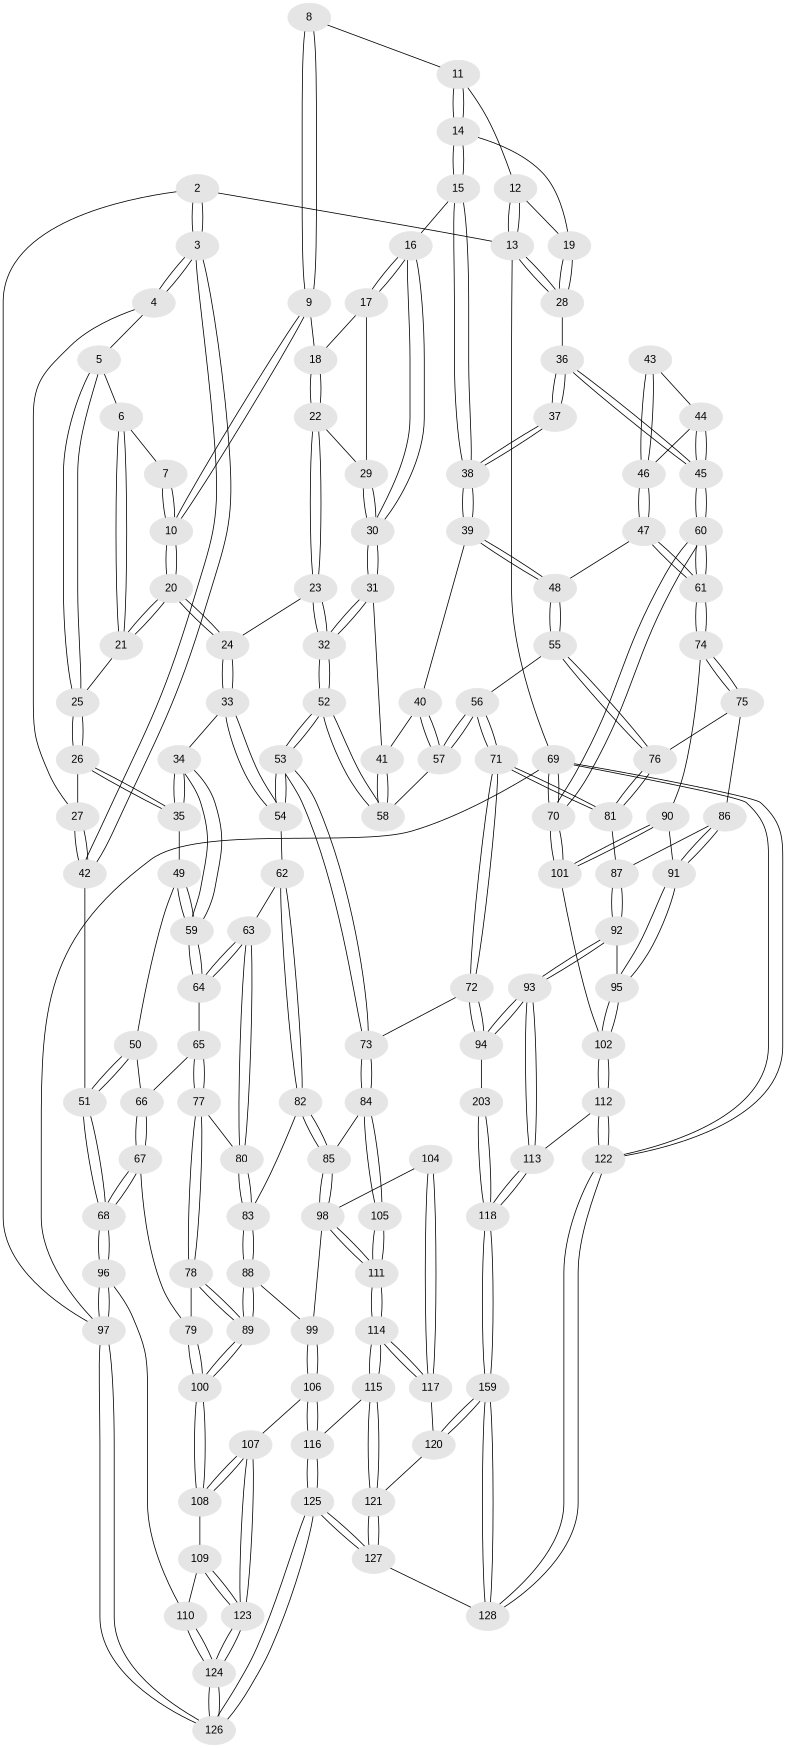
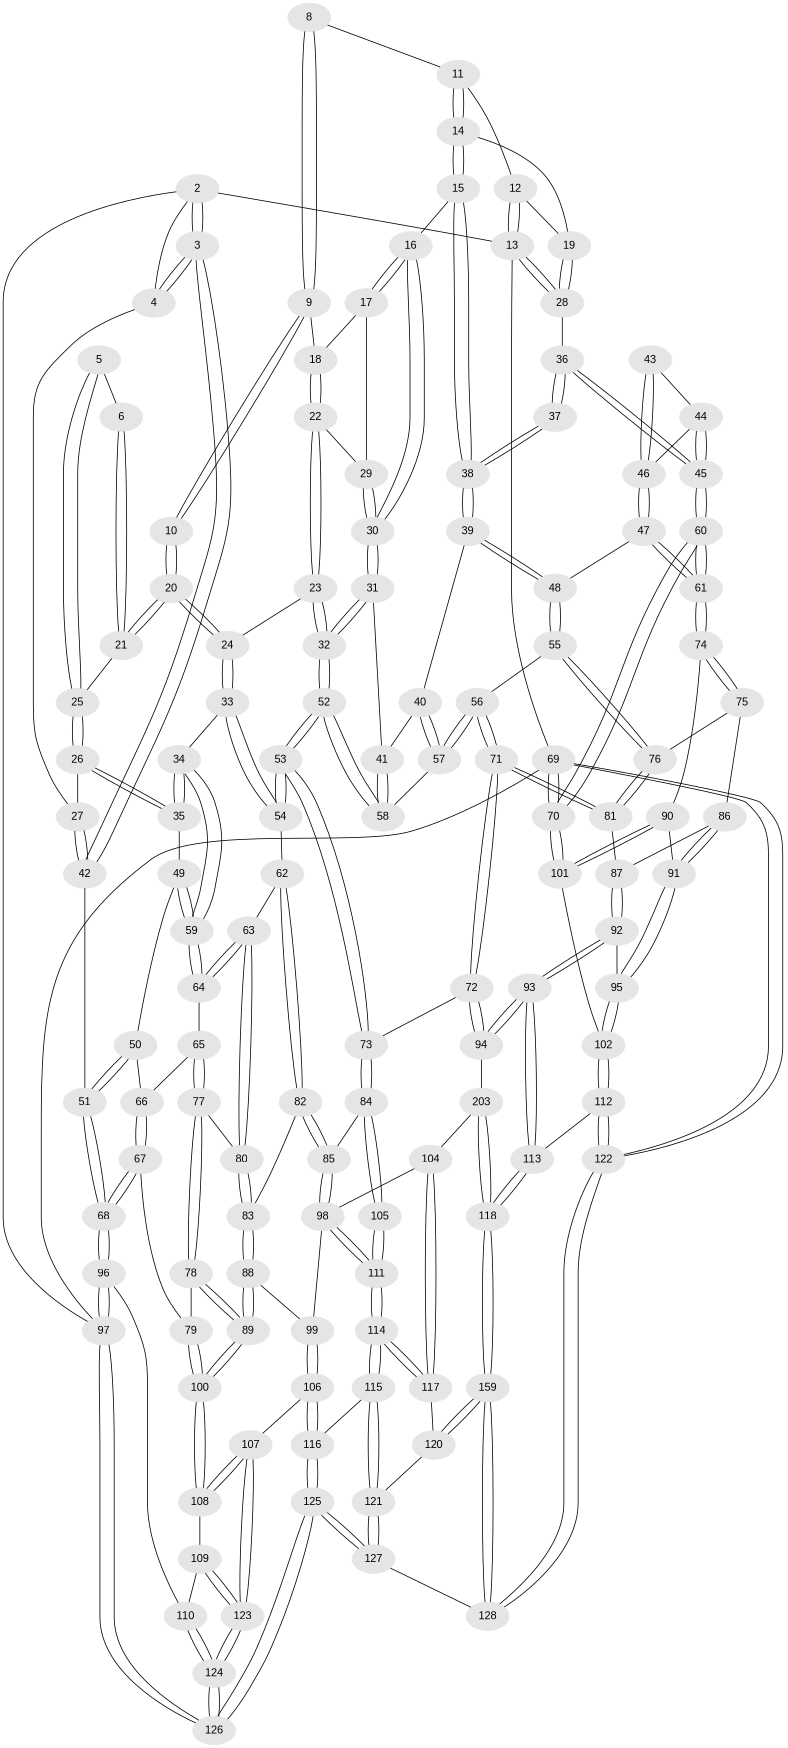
edge "4" -- "5": now "4" -- "2"
node "7": removed
edge "203" -- "104": added
